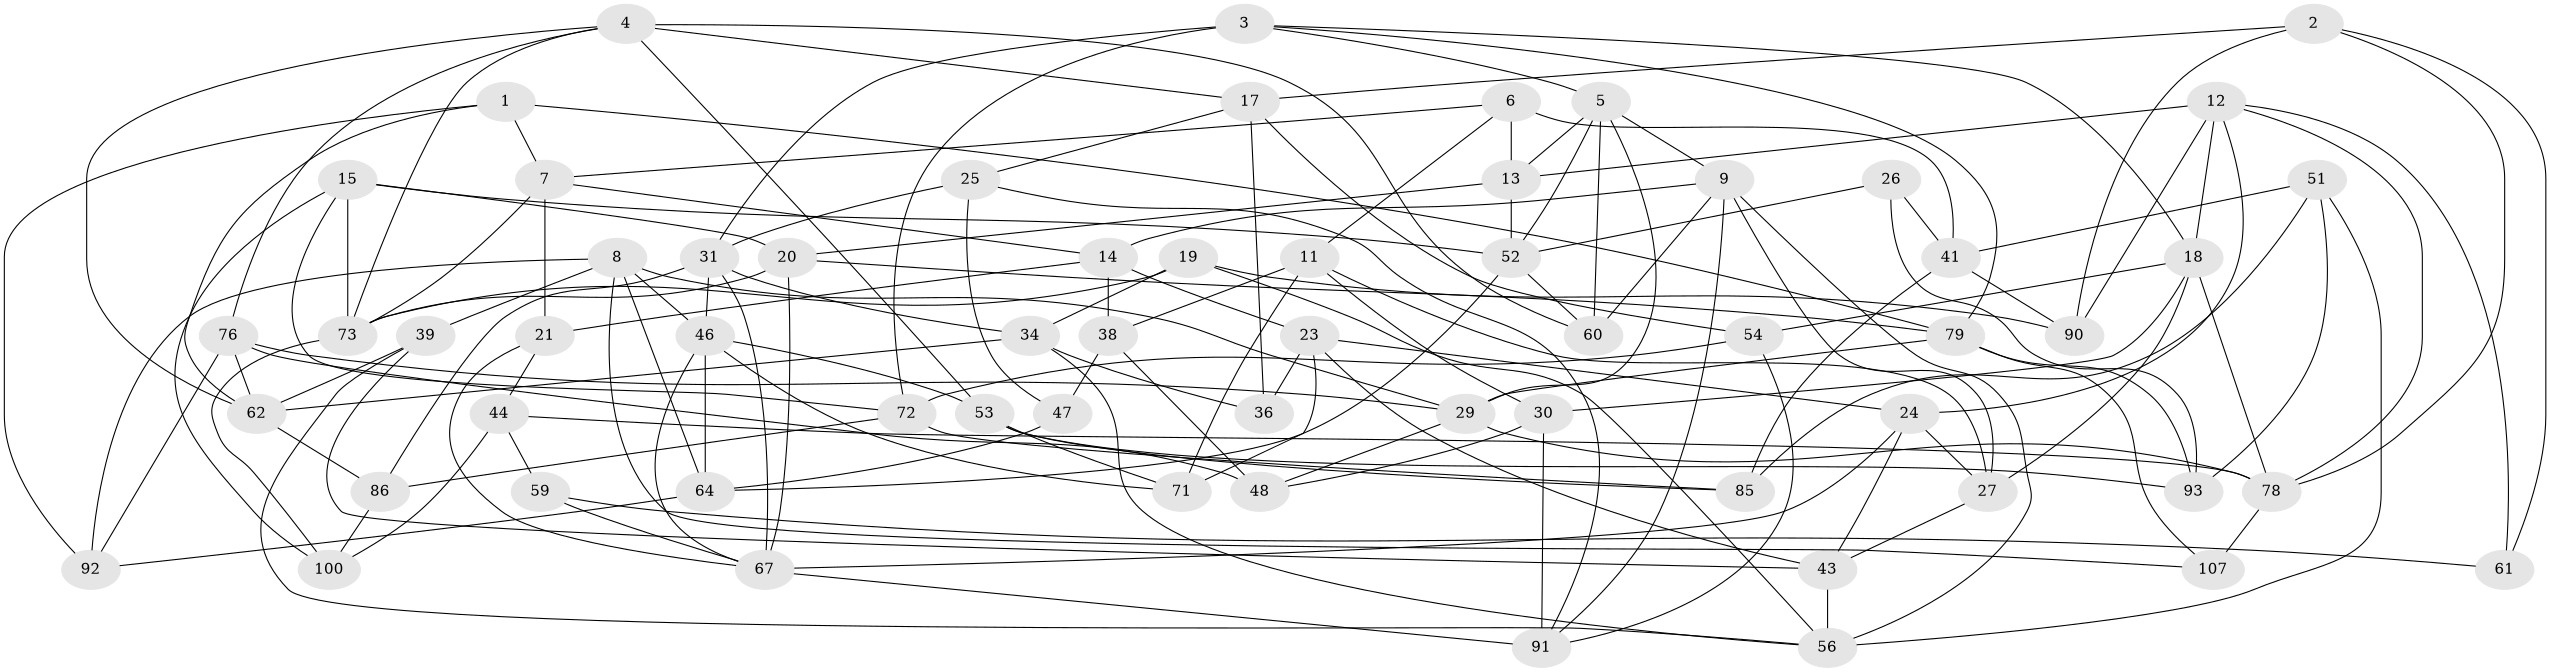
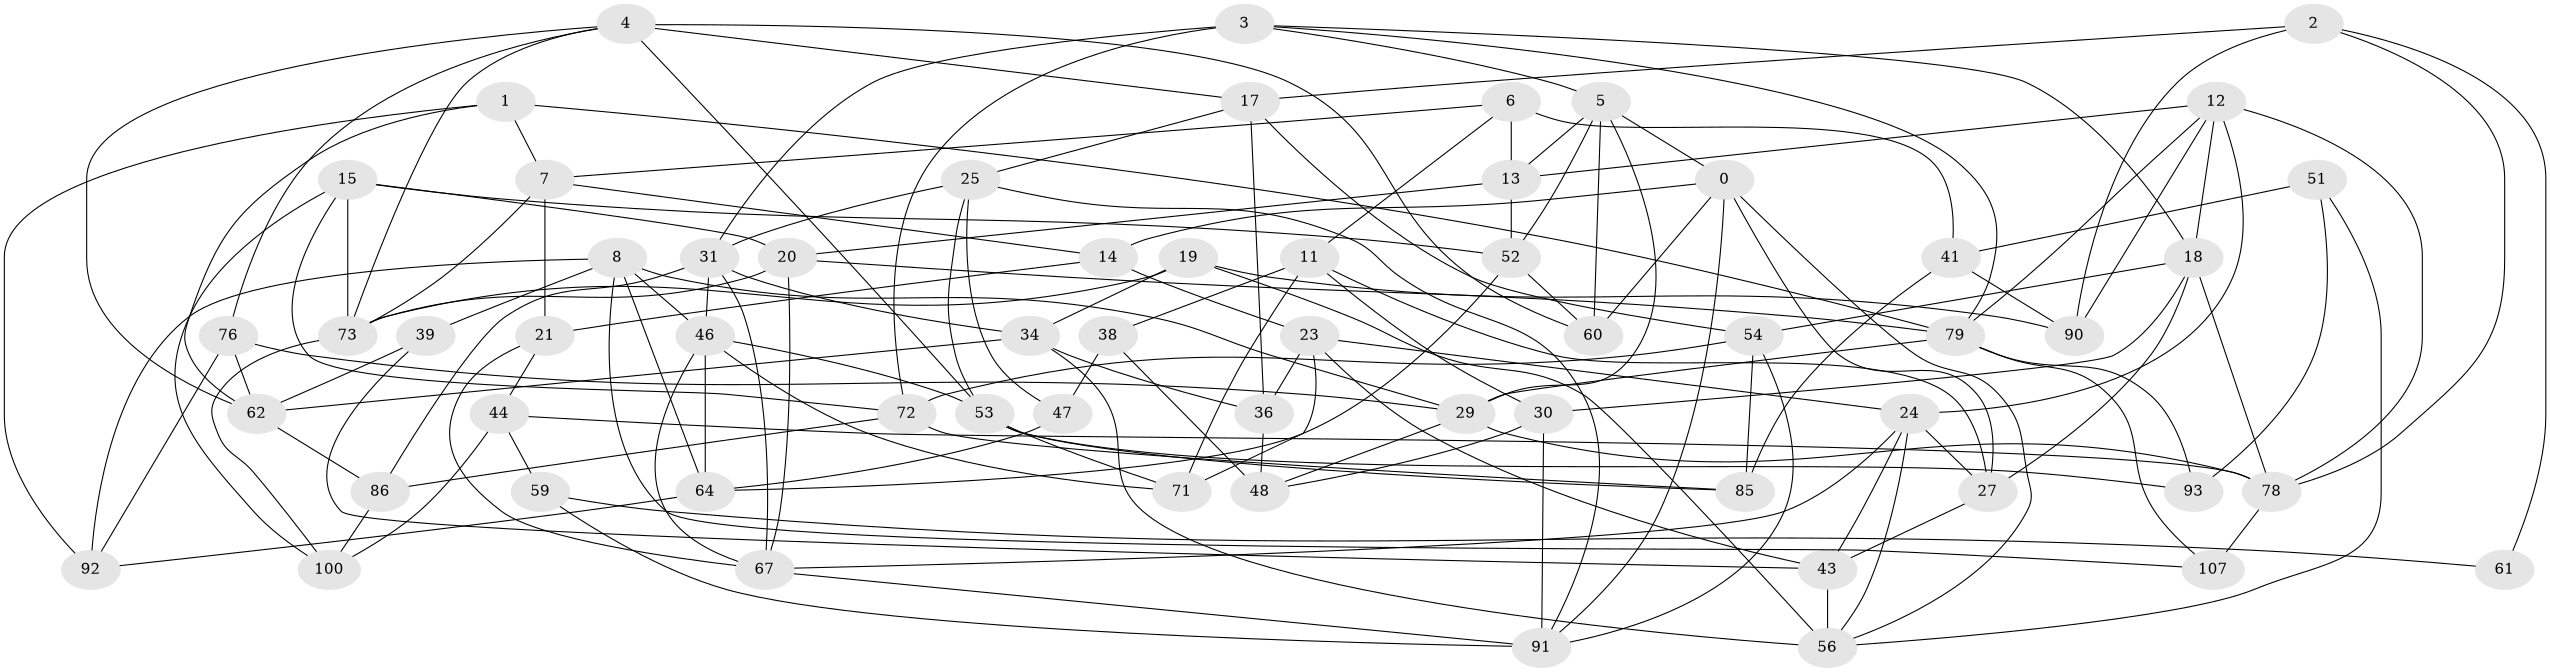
node "9": label "9" -> "0"
node "26": removed
edge "12" -- "61": now "12" -- "79"
edge "25" -- "53": added
edge "14" -- "38": removed
edge "51" -- "85": now "54" -- "85"
edge "76" -- "48": now "36" -- "48"
edge "59" -- "67": now "59" -- "91"
edge "39" -- "56": now "24" -- "56"
